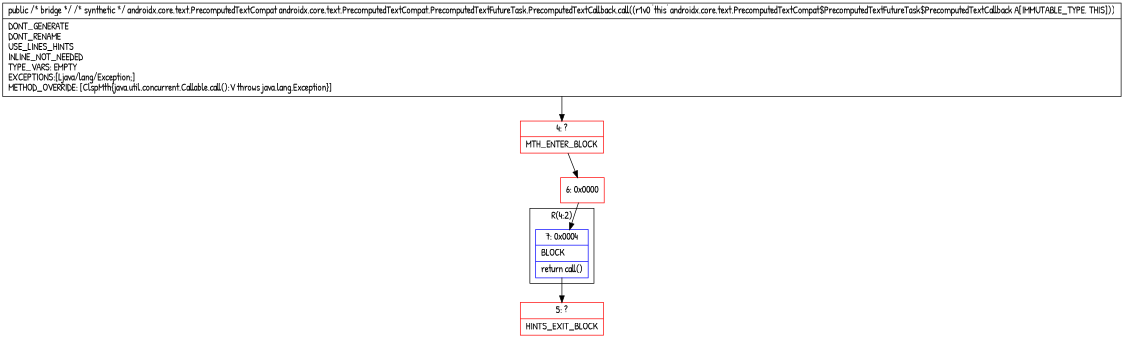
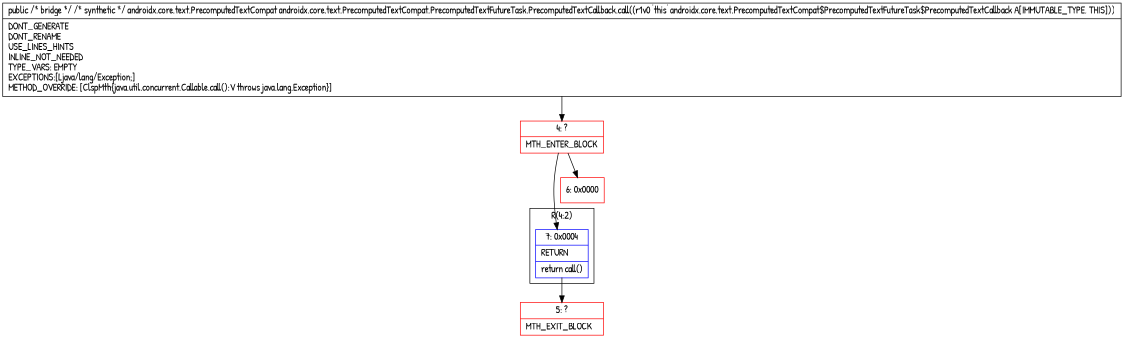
edge "6: 0x0000" -> "7: 0x0004": now "4: ?" -> "7: 0x0004"
node "7: 0x0004": text "BLOCK" -> "RETURN"
node "5: ?": text "HINTS_EXIT_BLOCK" -> "MTH_EXIT_BLOCK"
